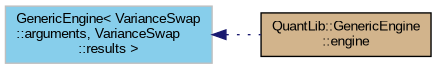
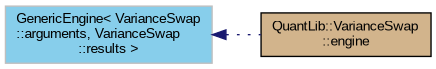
node "QuantLib::GenericEngine ::engine": label "QuantLib::GenericEngine ::engine" -> "QuantLib::VarianceSwap ::engine"
